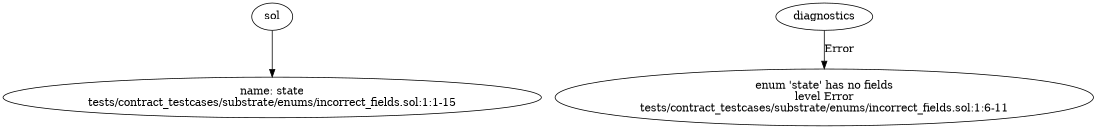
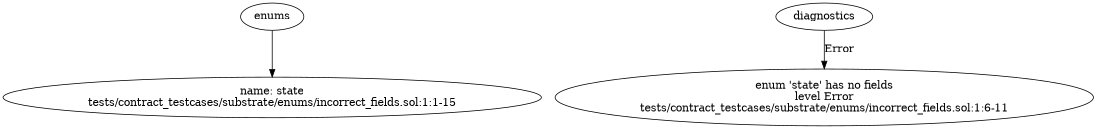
node "sol": label "sol" -> "enums"
